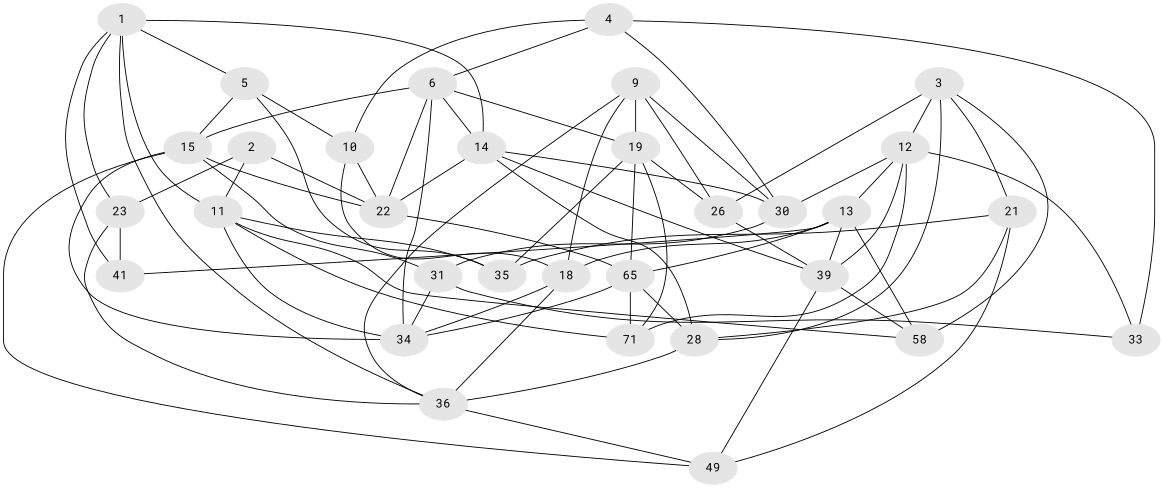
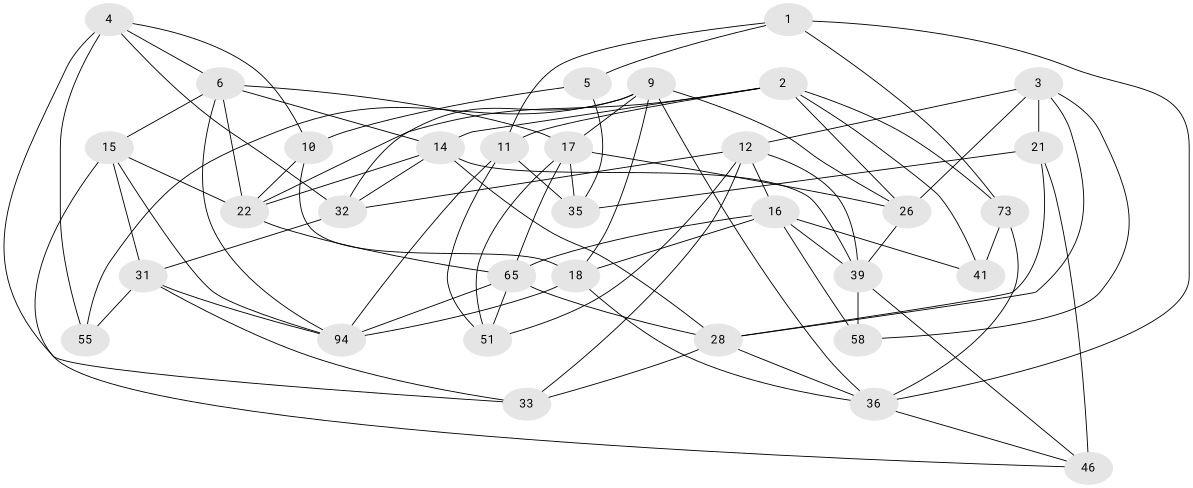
edge "1" -- "14": now "2" -- "14"
edge "5" -- "15": removed
edge "1" -- "41": now "2" -- "41"
node "19": label "19" -> "17"
edge "2" -- "26": added
node "23": label "23" -> "73"
node "30": label "30" -> "32"
node "13": label "13" -> "16"
edge "11" -- "58": removed
node "55": added
node "34": label "34" -> "94"
node "71": label "71" -> "51"
edge "28" -- "33": added
node "49": label "49" -> "46"
